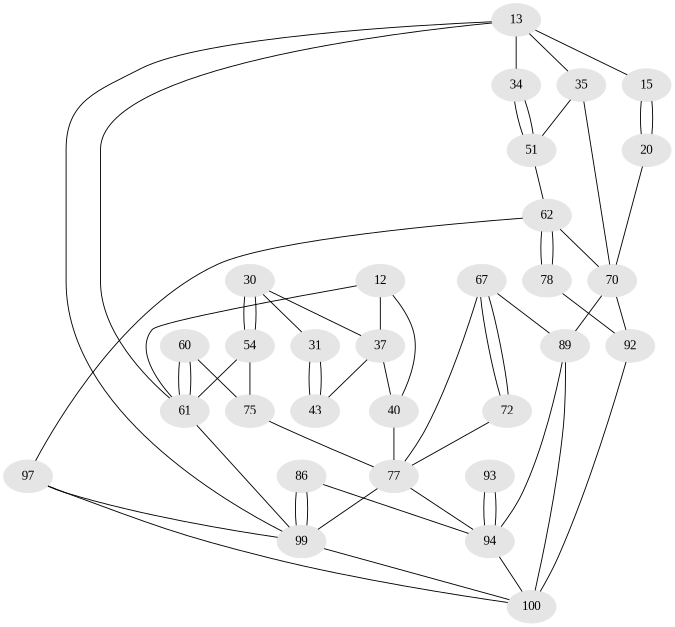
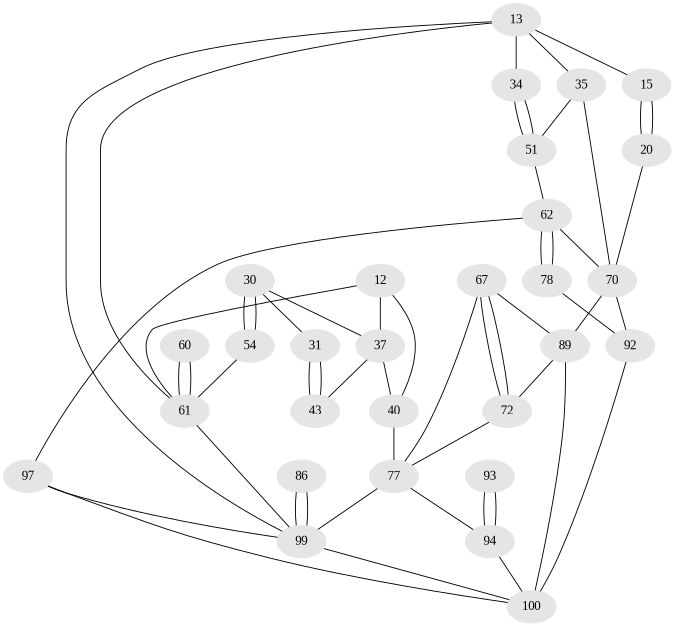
node "75": removed
edge "89" -- "94": now "89" -- "72"
edge "86" -- "94": removed
